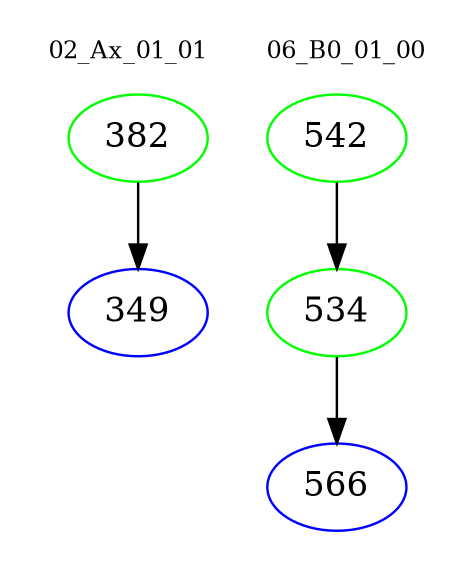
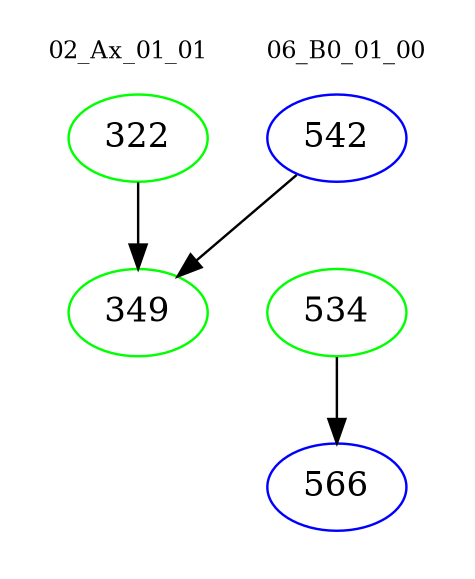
node "382": label "382" -> "322"
node "542": color green -> blue
edge "542" -> "534": now "542" -> "349"
node "349": color blue -> green
